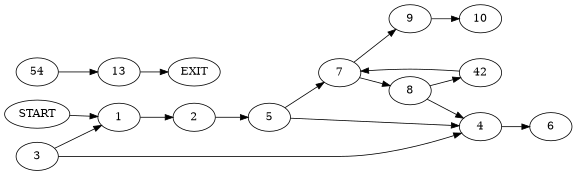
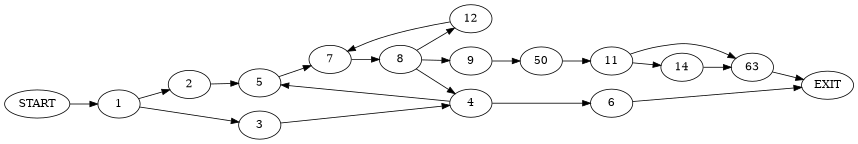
node "10": label "10" -> "50"
edge "7" -> "9": now "8" -> "9"
node "11": added
node "54": label "54" -> "14"
node "13": label "13" -> "63"
node "42": label "42" -> "12"
edge "6" -> "EXIT": added
edge "5" -> "4": reversed
edge "3" -> "1": reversed
